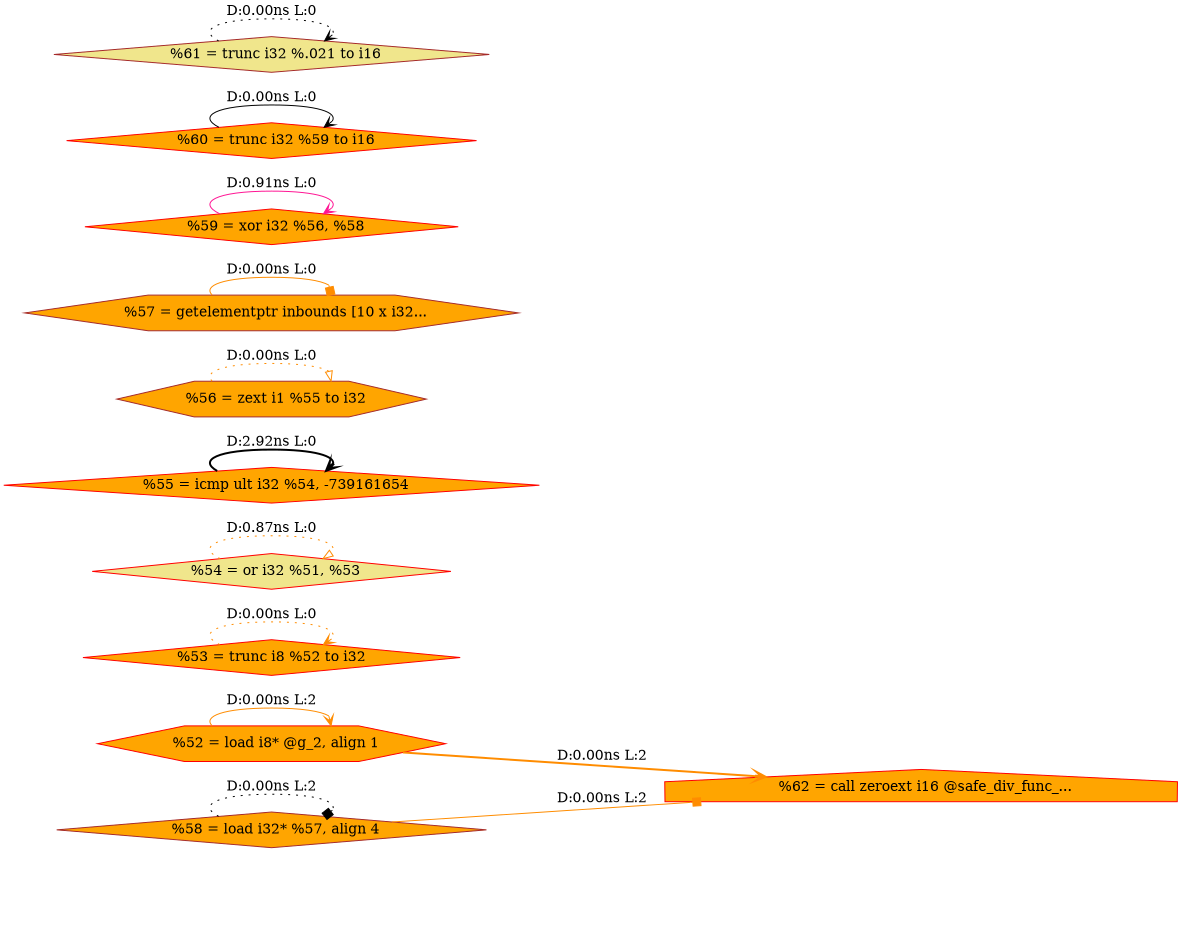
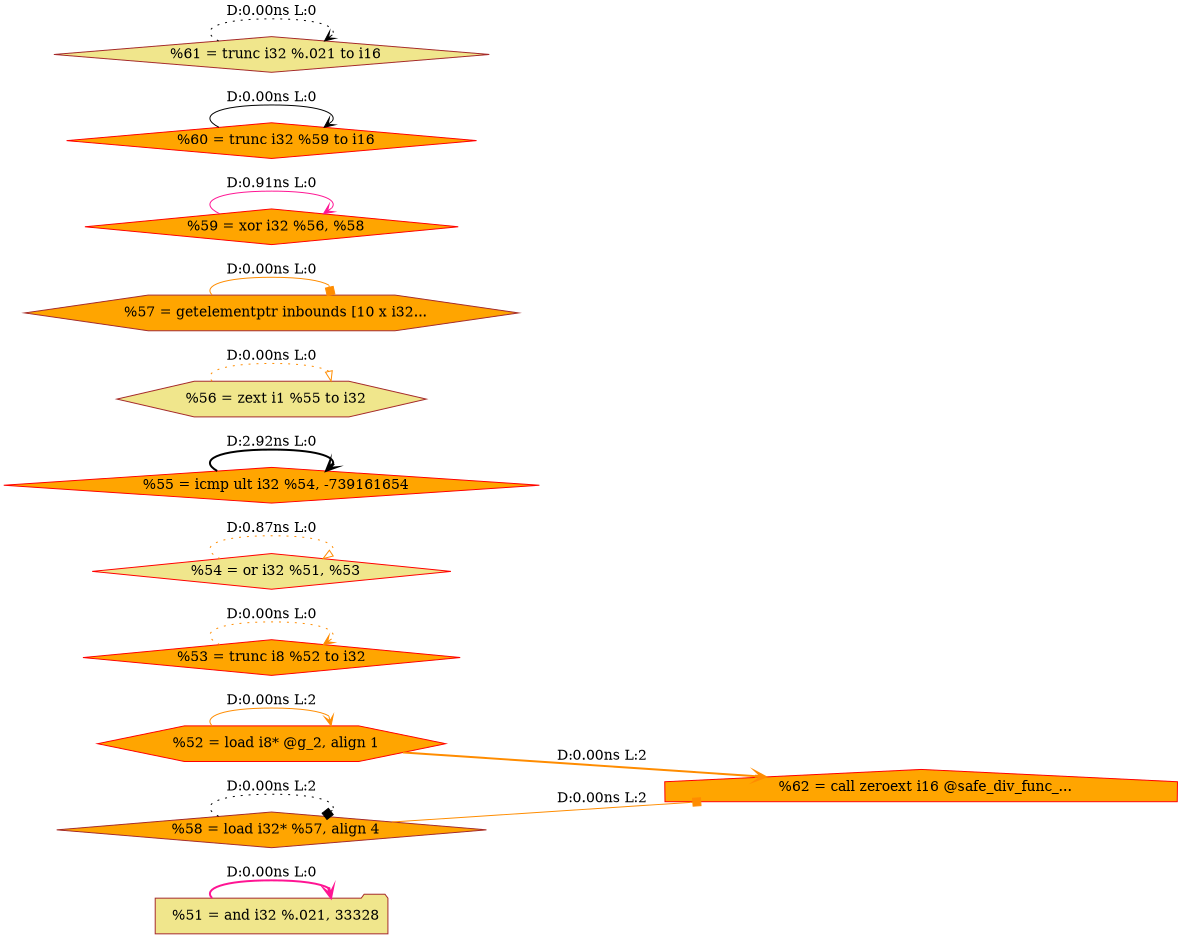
node "%56 = zext i1 %55 to i32": fillcolor orange -> khaki
node "%51 = and i32 %.021, 33328": added
